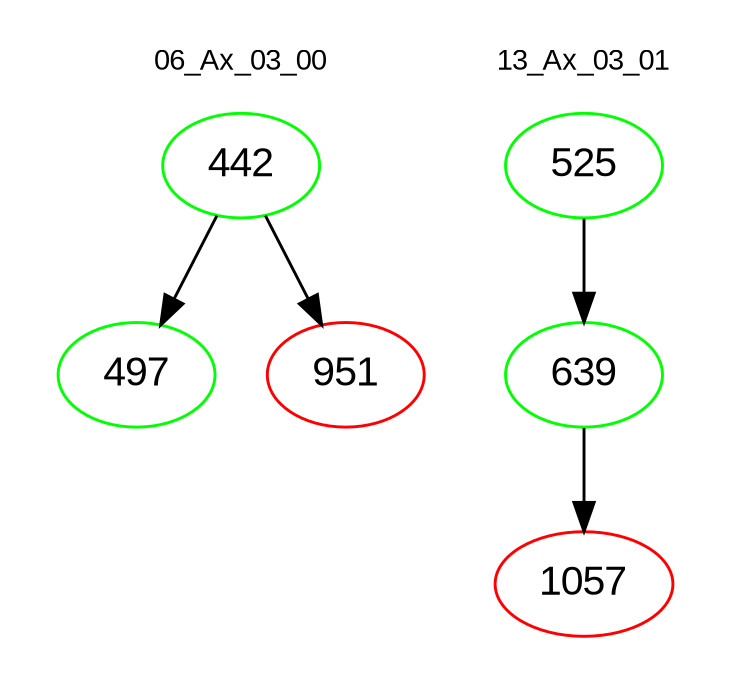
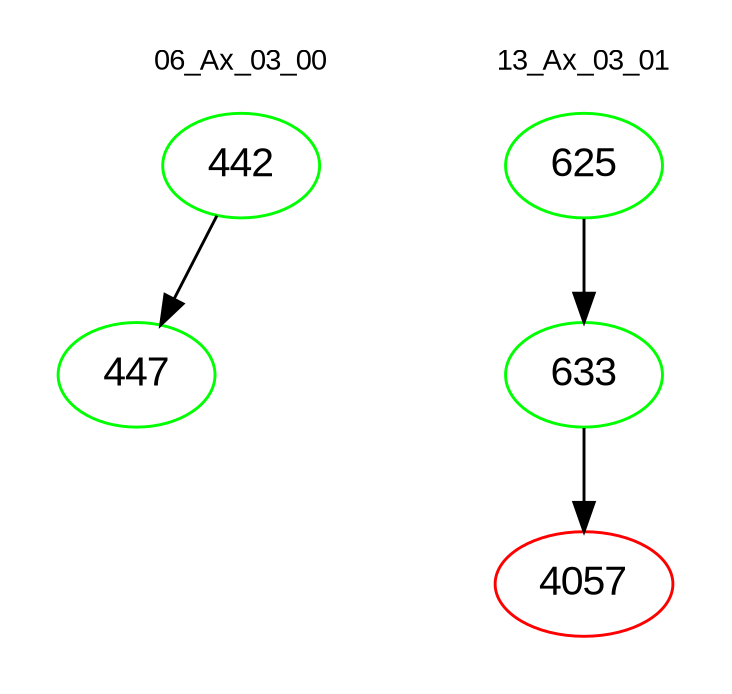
node "525": label "525" -> "625"
node "497": label "497" -> "447"
node "951": removed
node "639": label "639" -> "633"
node "1057": label "1057" -> "4057"
